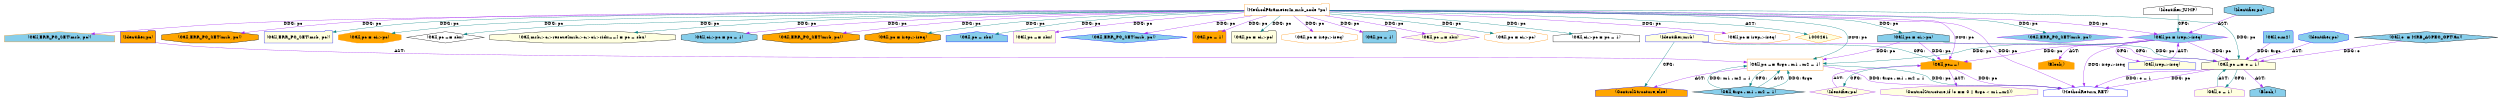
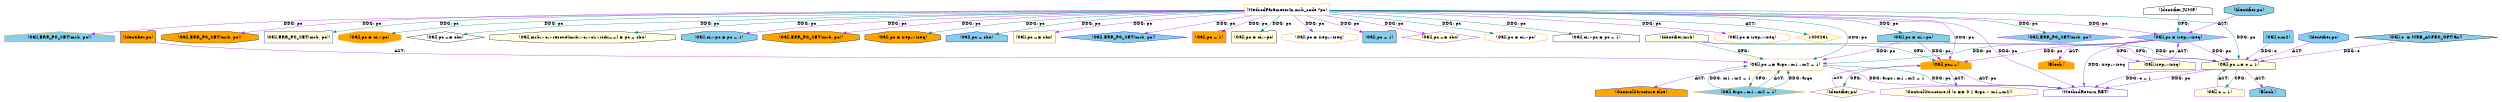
edge "(Call,o-m2)" -> "(Call,pc += o + 1)": label "DDG: argc" -> "DDG: o"
edge "(Identifier,mrb)" -> "(ControlStructure,else)": now "(Identifier,mrb)" -> "(Call,pc += argc - m1 - m2 + 1)"
edge "(Call,pc++)" -> "(MethodReturn,RET)": label "DDG: pc" -> "AST: pc"
node "(Call,argc - m1 - m2 + 1)": color black -> darkorange
